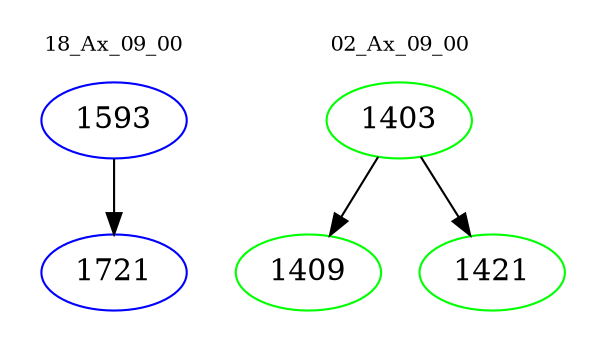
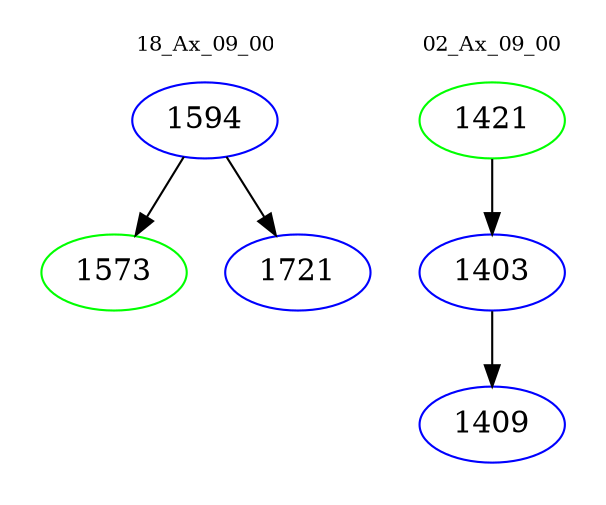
node "1593": label "1593" -> "1594"
node "1403": color green -> blue
edge "1403" -> "1421": reversed
node "1573": added
node "1409": color green -> blue
